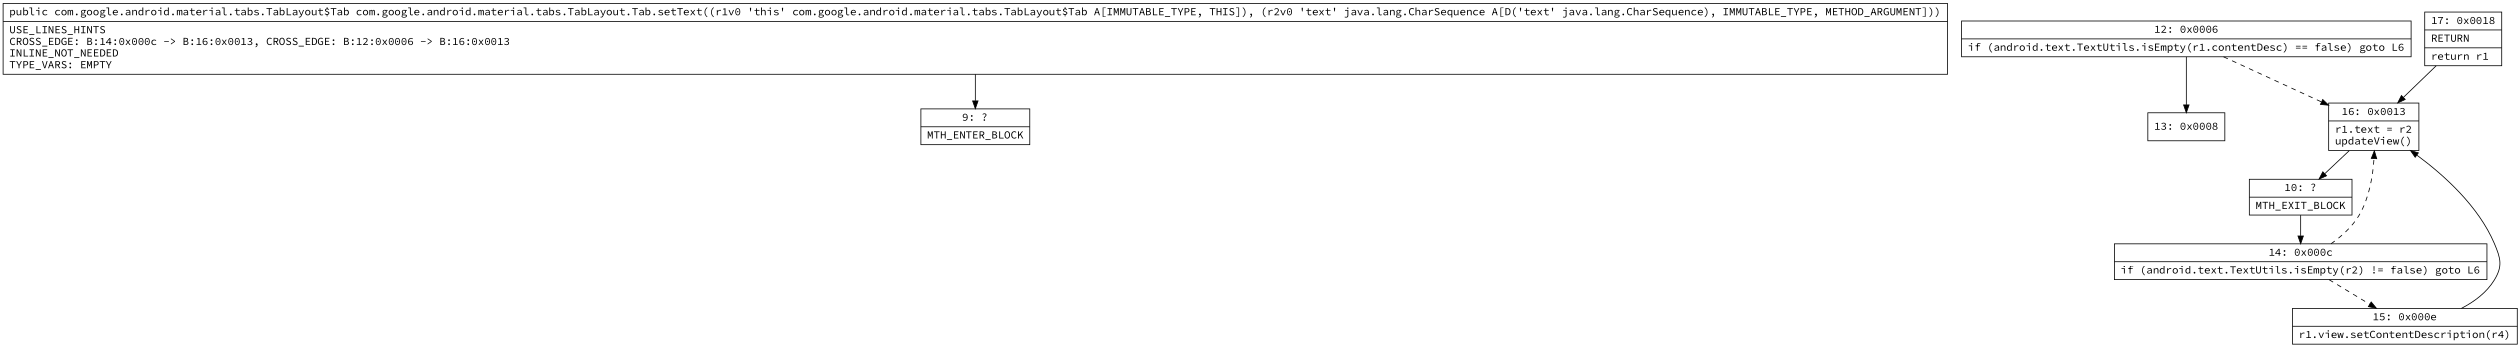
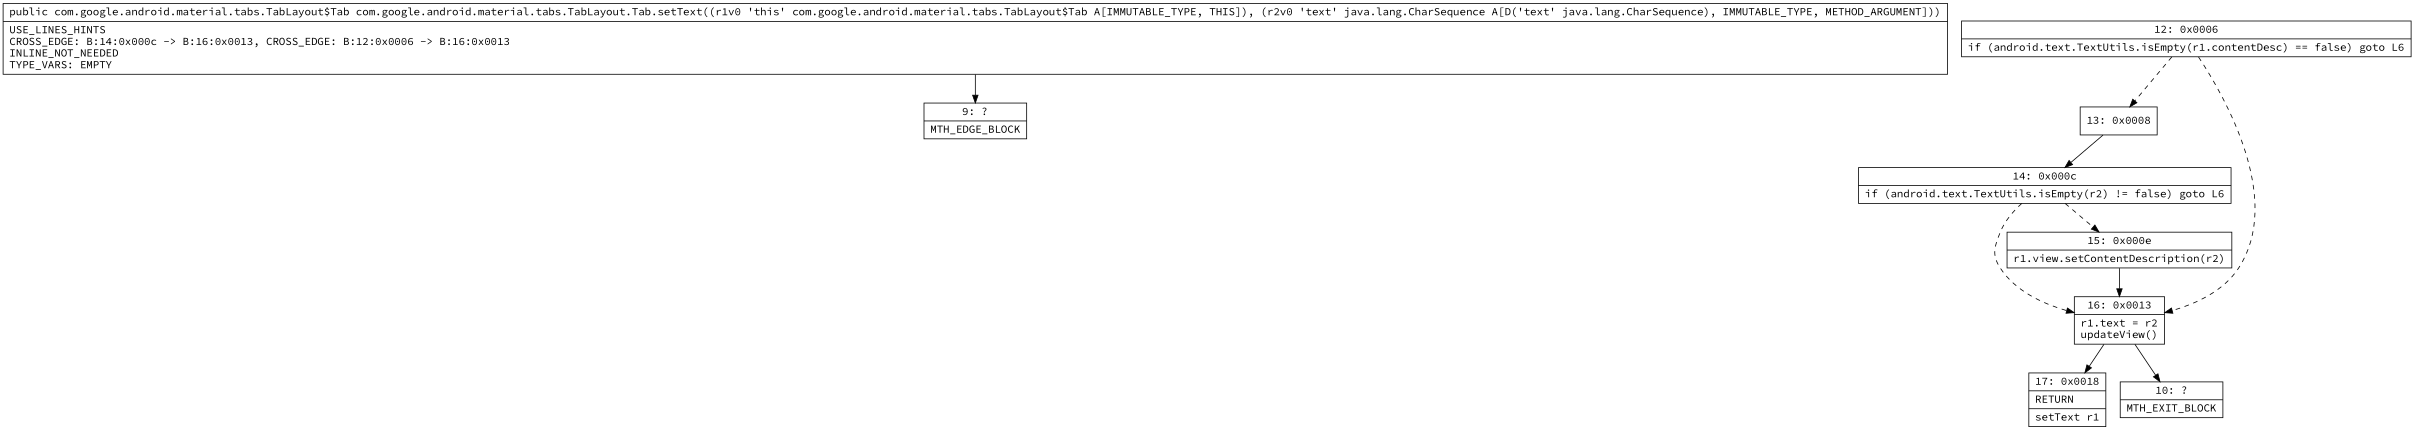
node "17: 0x0018": text "return r1" -> "setText r1"
edge "12: 0x0006" -> "13: 0x0008": style solid -> dashed
edge "17: 0x0018" -> "16: 0x0013": reversed
node "9: ?": text "MTH_ENTER_BLOCK" -> "MTH_EDGE_BLOCK"
edge "10: ?" -> "14: 0x000c": now "13: 0x0008" -> "14: 0x000c"
node "15: 0x000e": text "r1.view.setContentDescription(r4)" -> "r1.view.setContentDescription(r2)"
